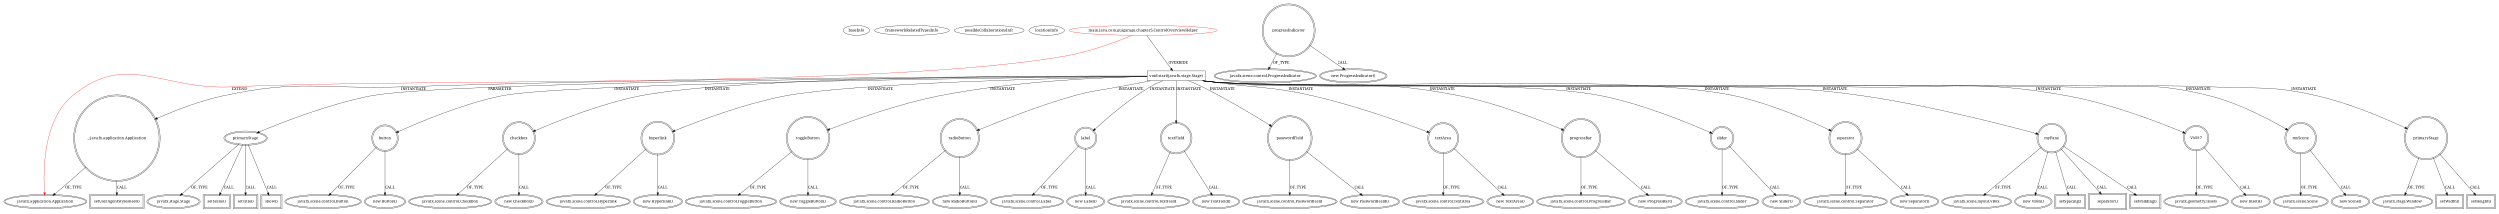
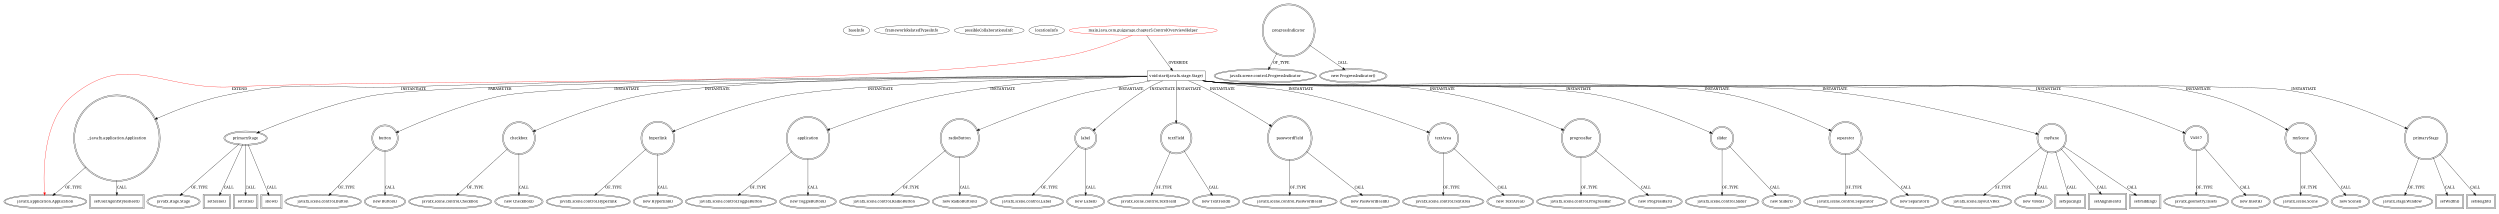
node "toggleButton": label "toggleButton" -> "application"
node "separator()": label "separator()" -> "setAlignment()"
